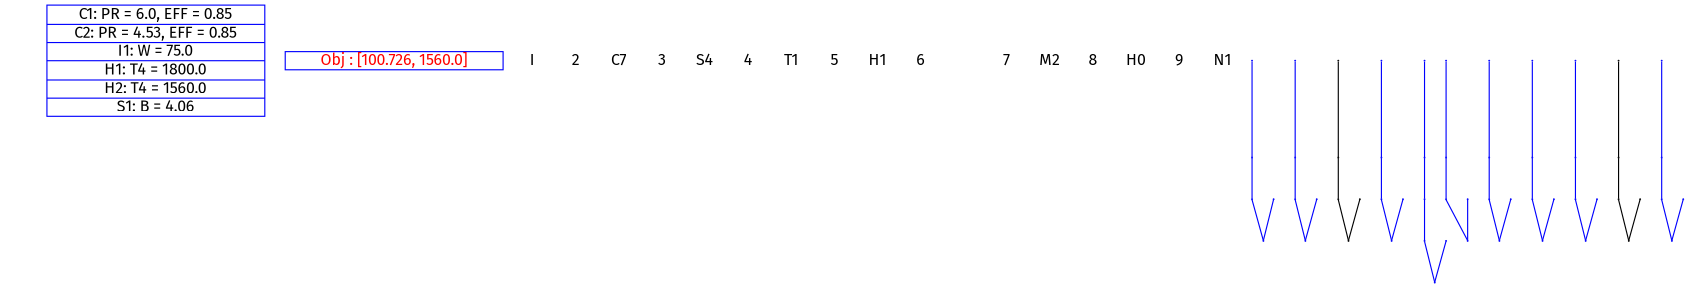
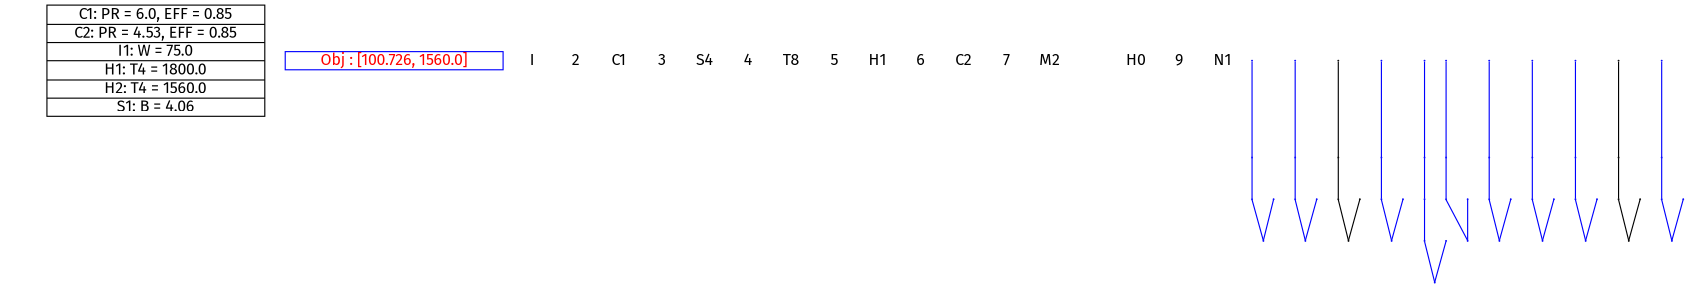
node "C1: PR = 6.0, EFF = 0.85": color blue -> black
node "C7": label "C7" -> "C1"
node "T1": label "T1" -> "T8"
node "C2": added
node "8": removed
